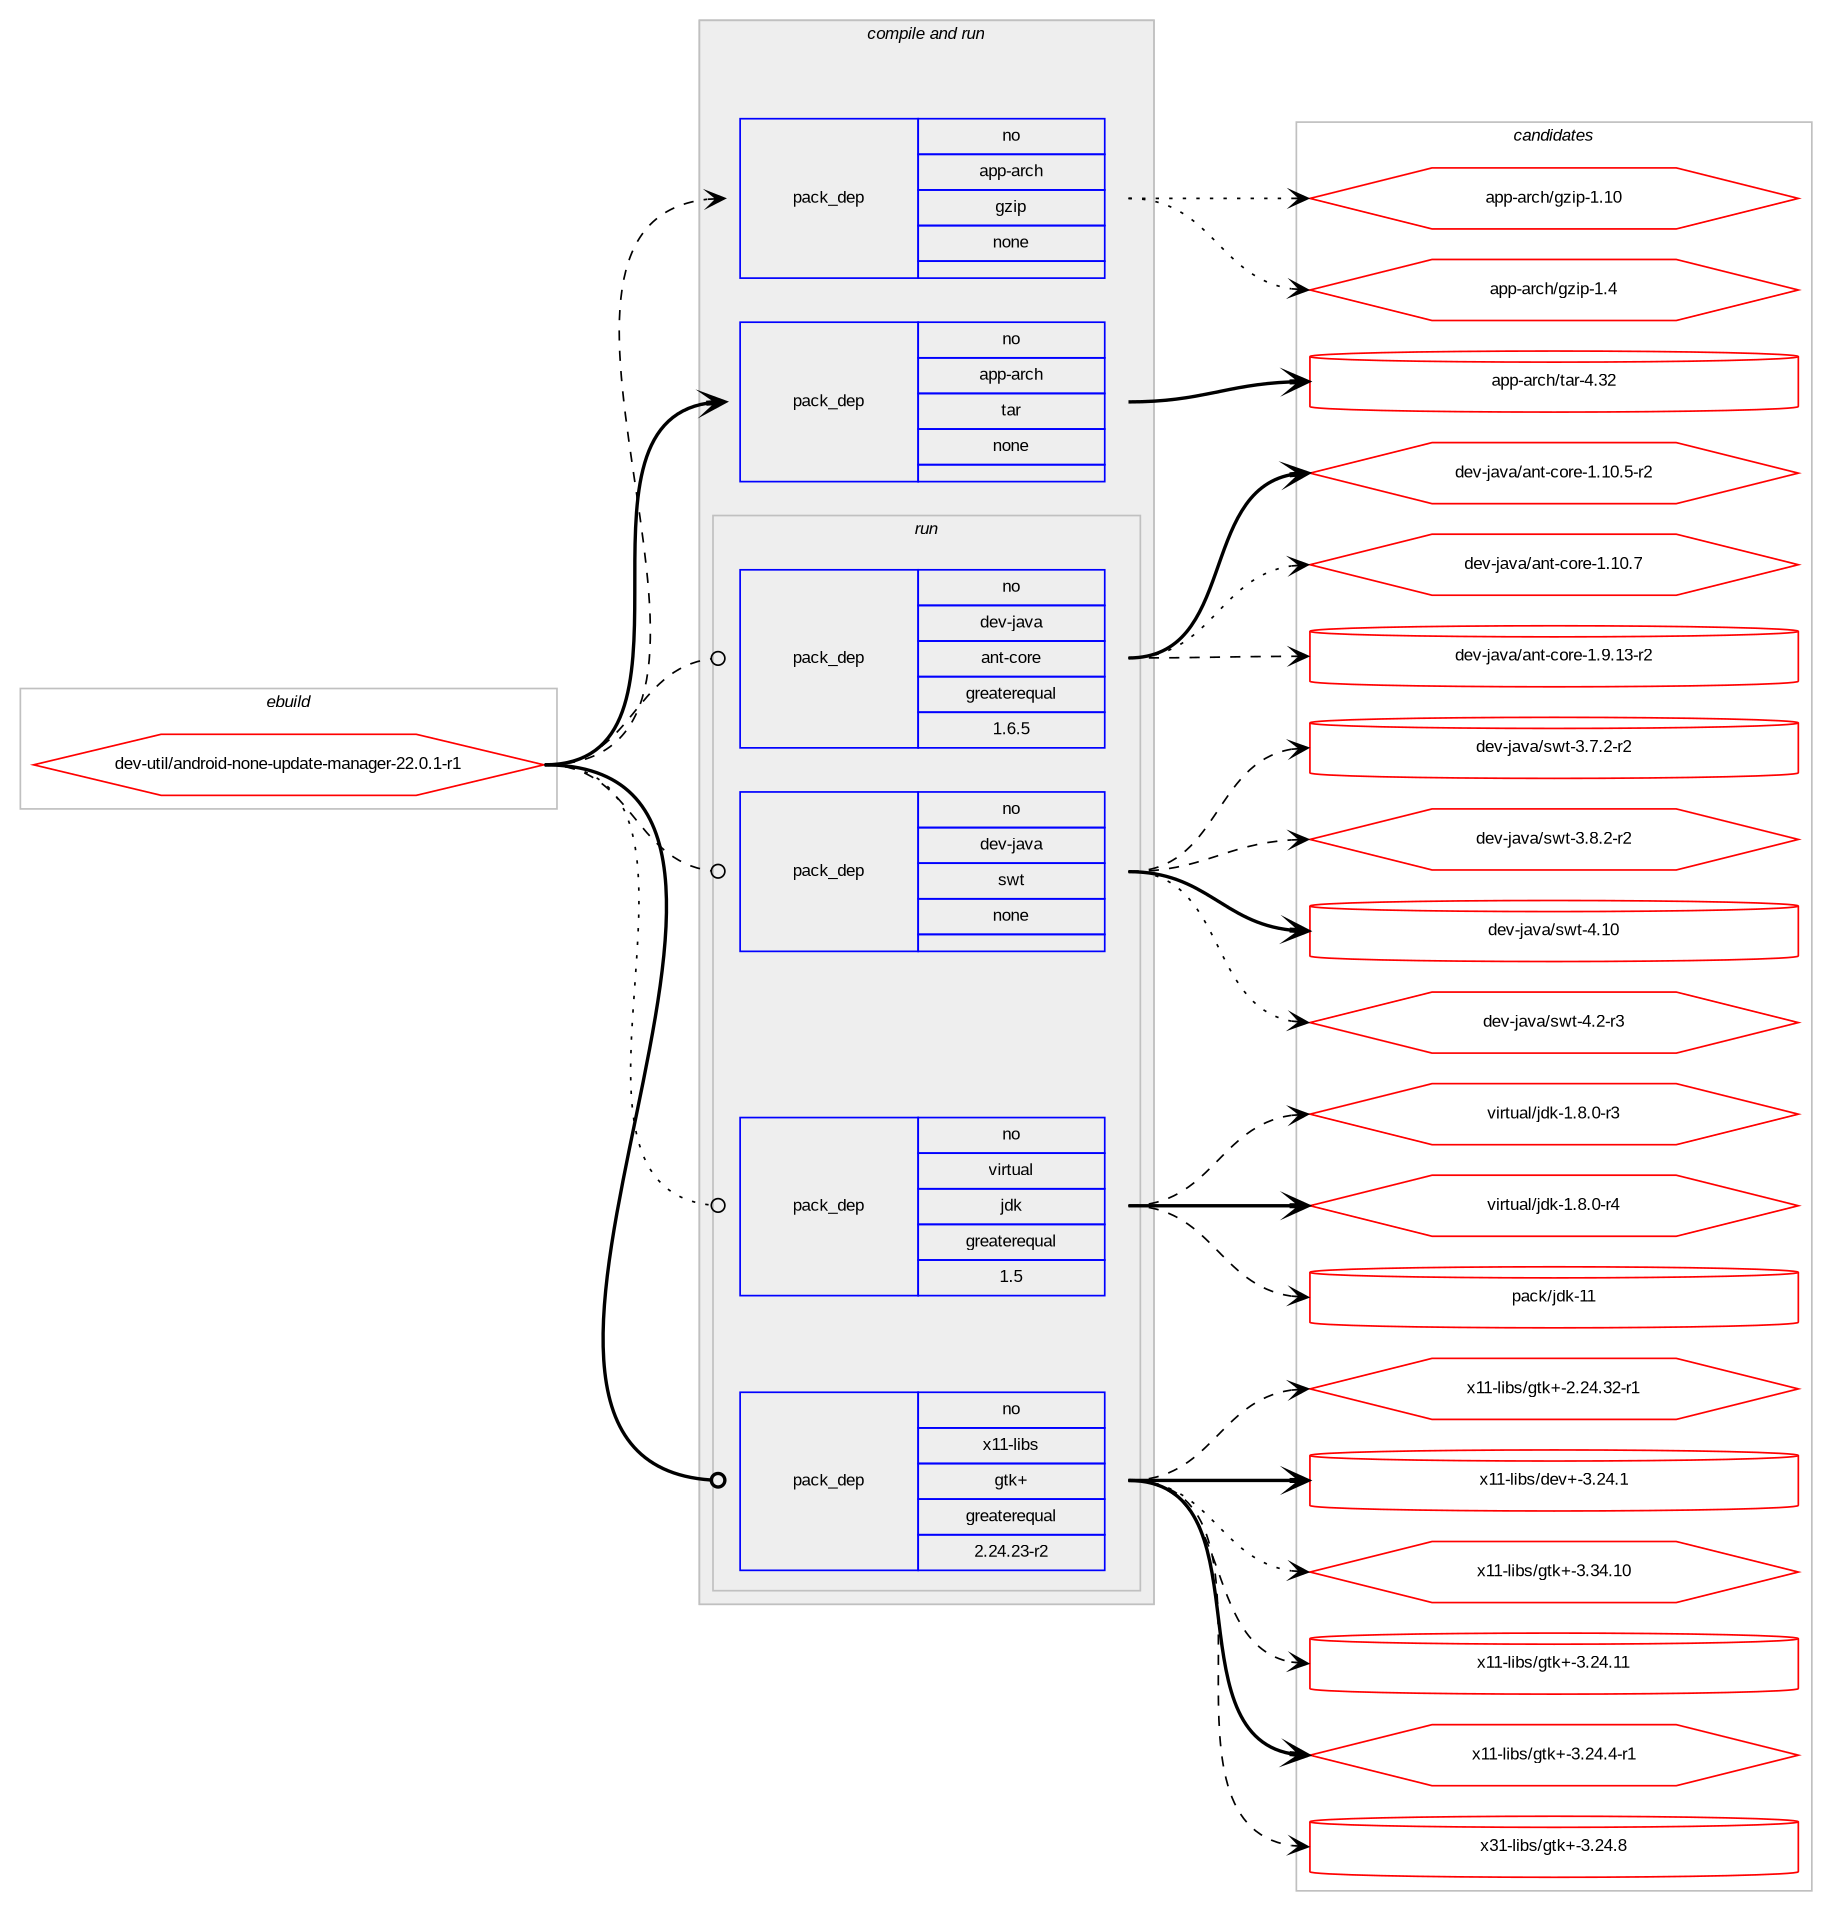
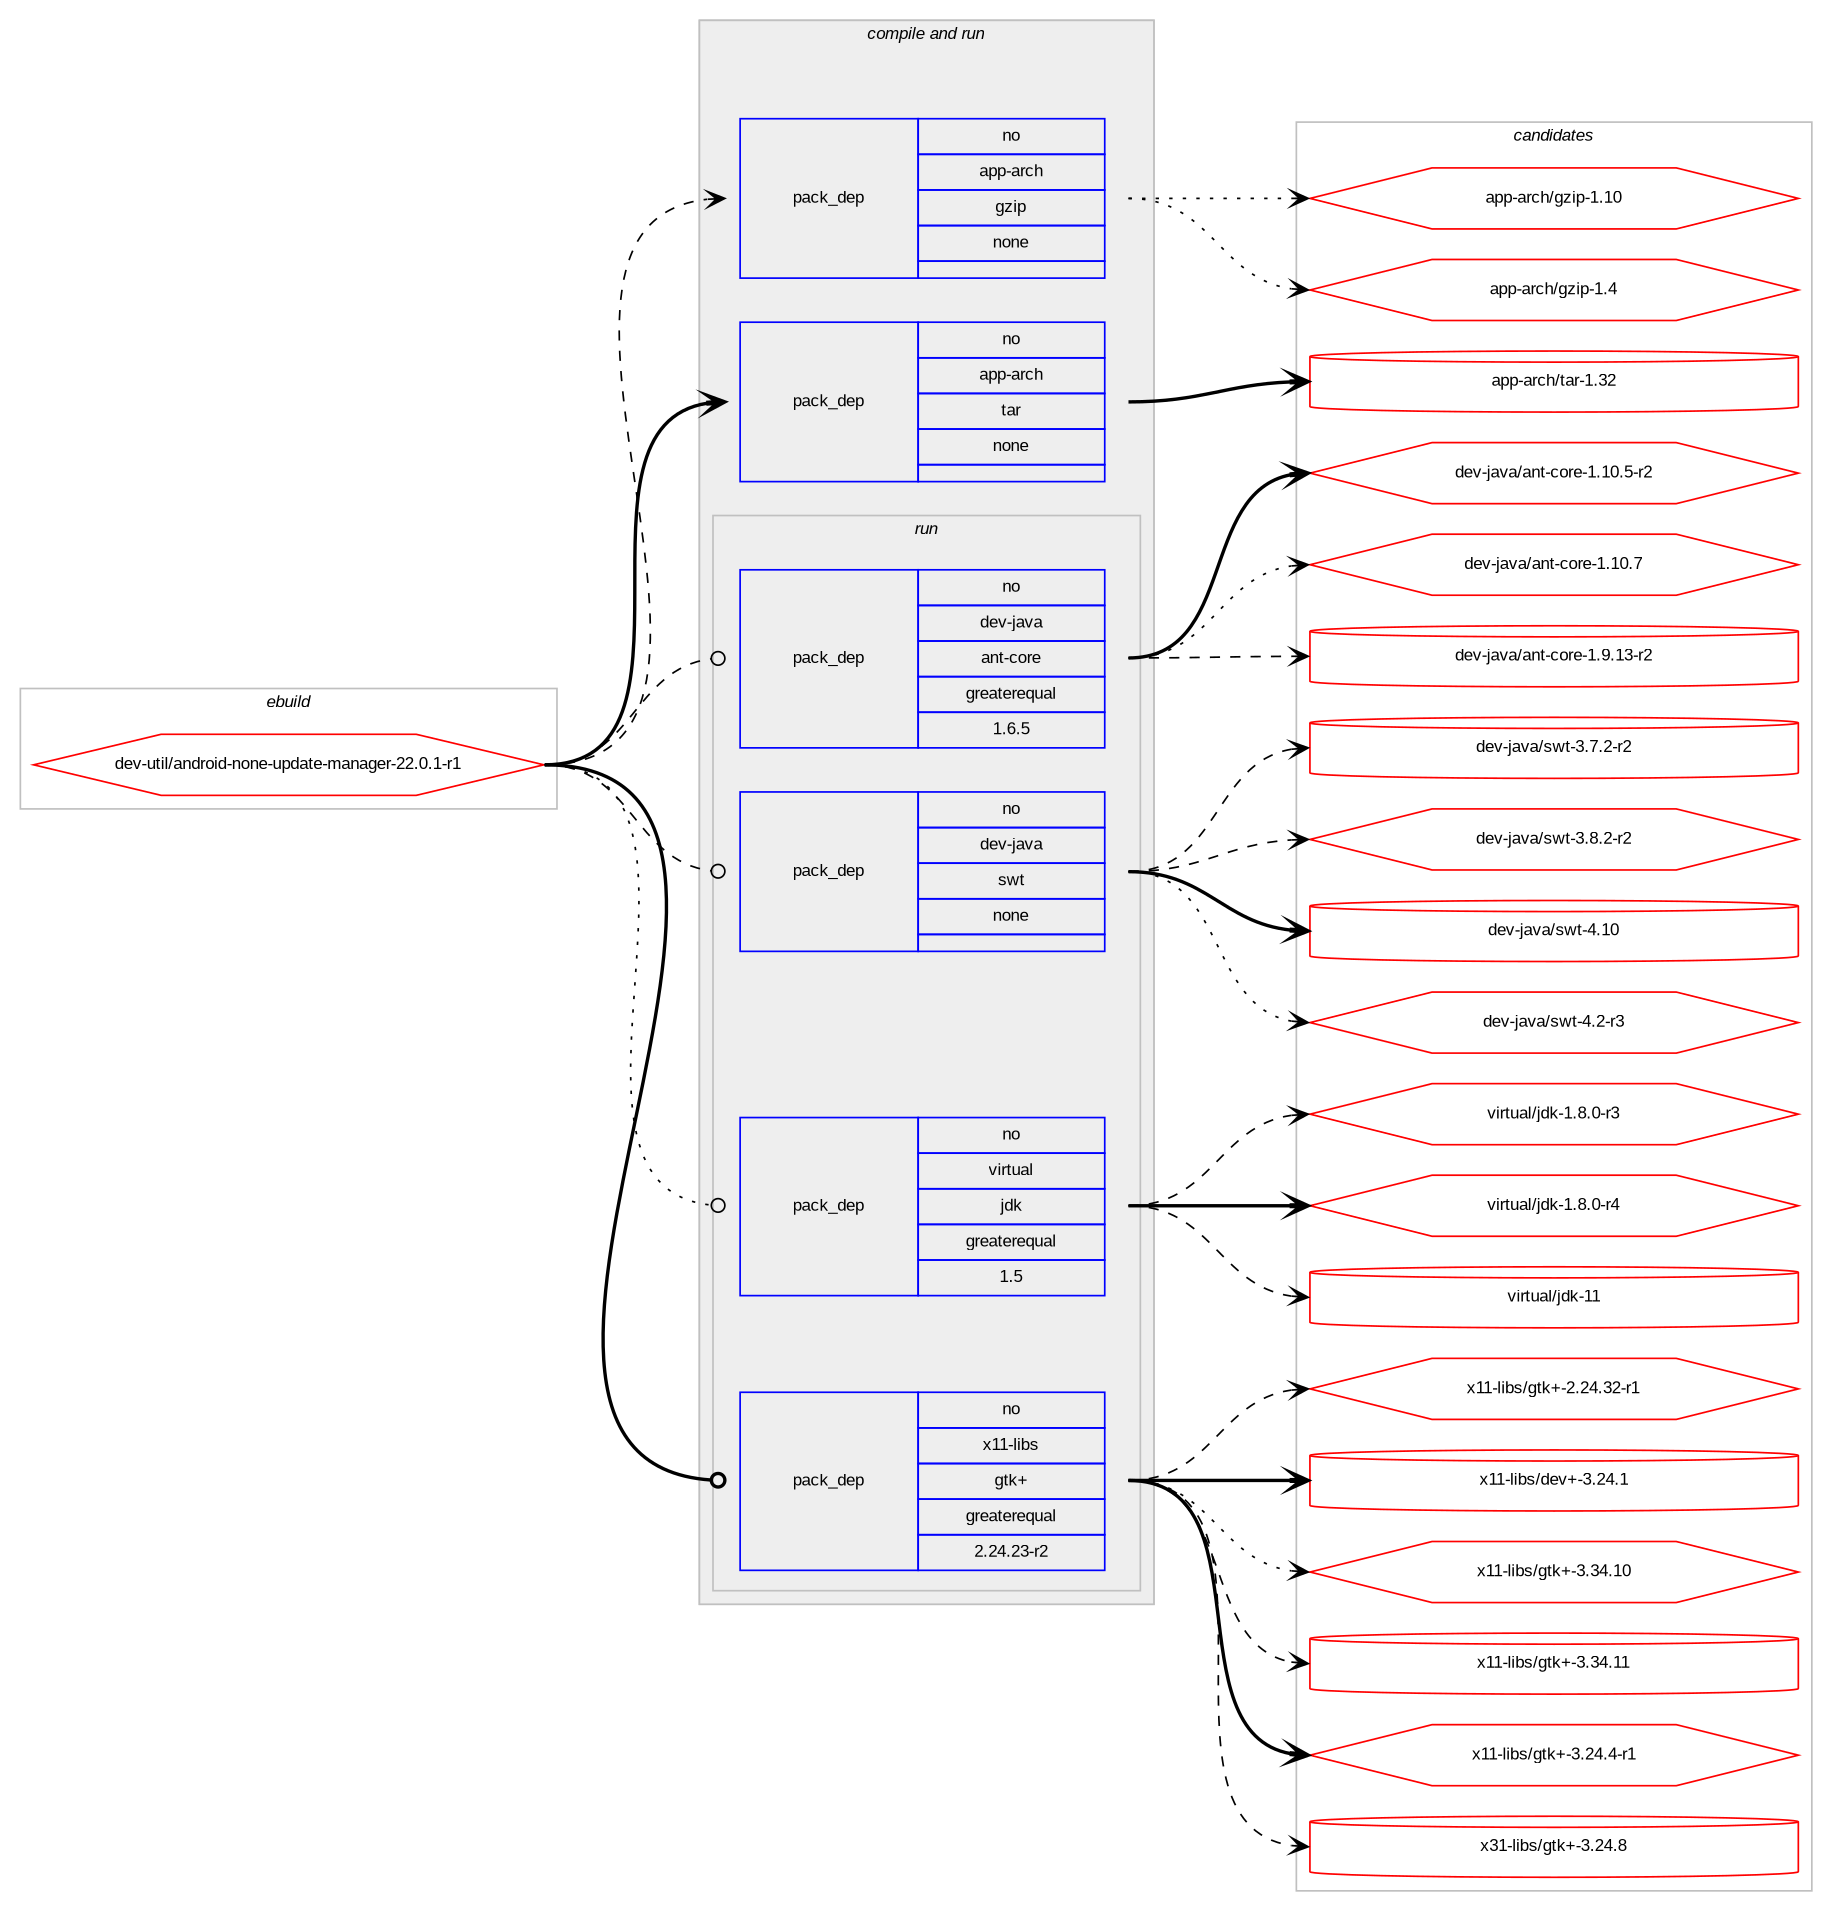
node "app-arch/tar-4.32": label "app-arch/tar-4.32" -> "app-arch/tar-1.32"
node "pack/jdk-11": label "pack/jdk-11" -> "virtual/jdk-11"
node "x11-libs/gtk+-3.24.11": label "x11-libs/gtk+-3.24.11" -> "x11-libs/gtk+-3.34.11"
